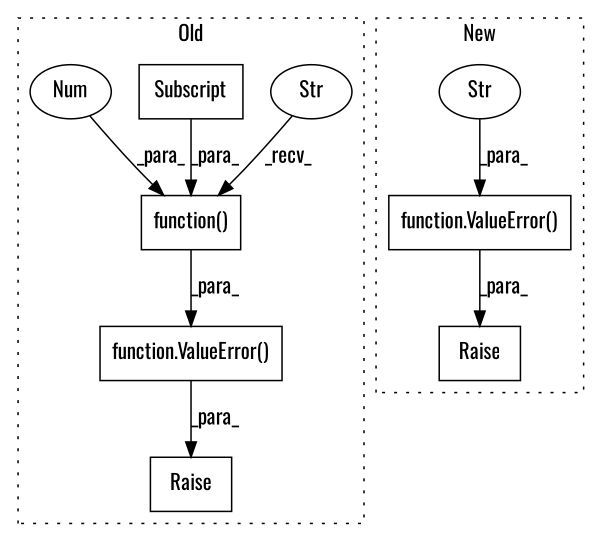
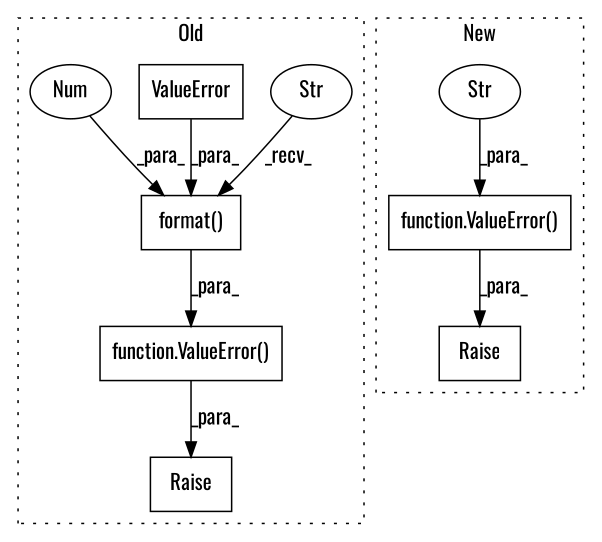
node "Subscript": label "Subscript" -> "ValueError"
node "function()": label "function()" -> "format()"
